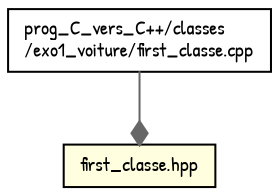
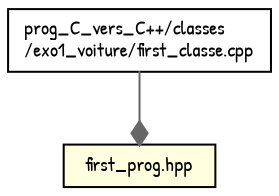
node "first_classe.hpp": label "first_classe.hpp" -> "first_prog.hpp"
